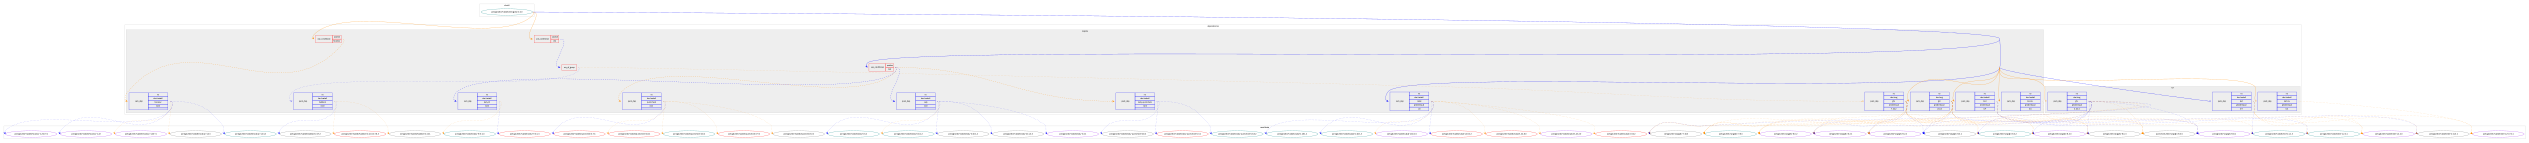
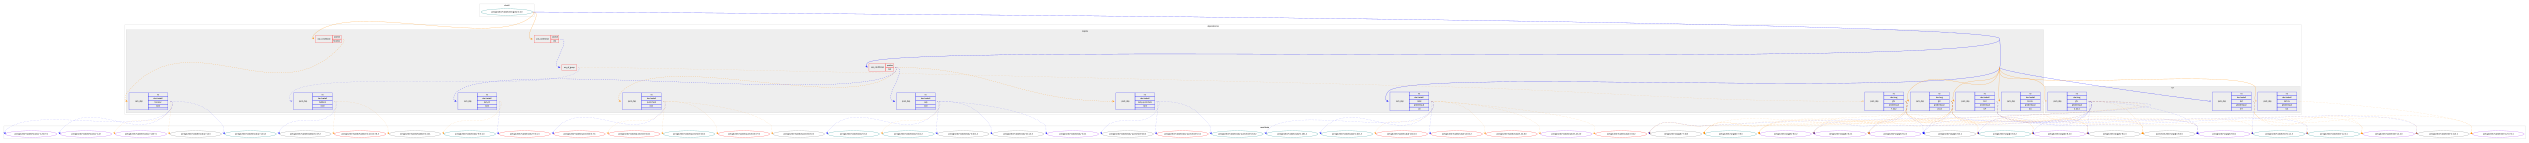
node "portage://dev-haskell/cabal-1.18.1.5": color purple -> red
